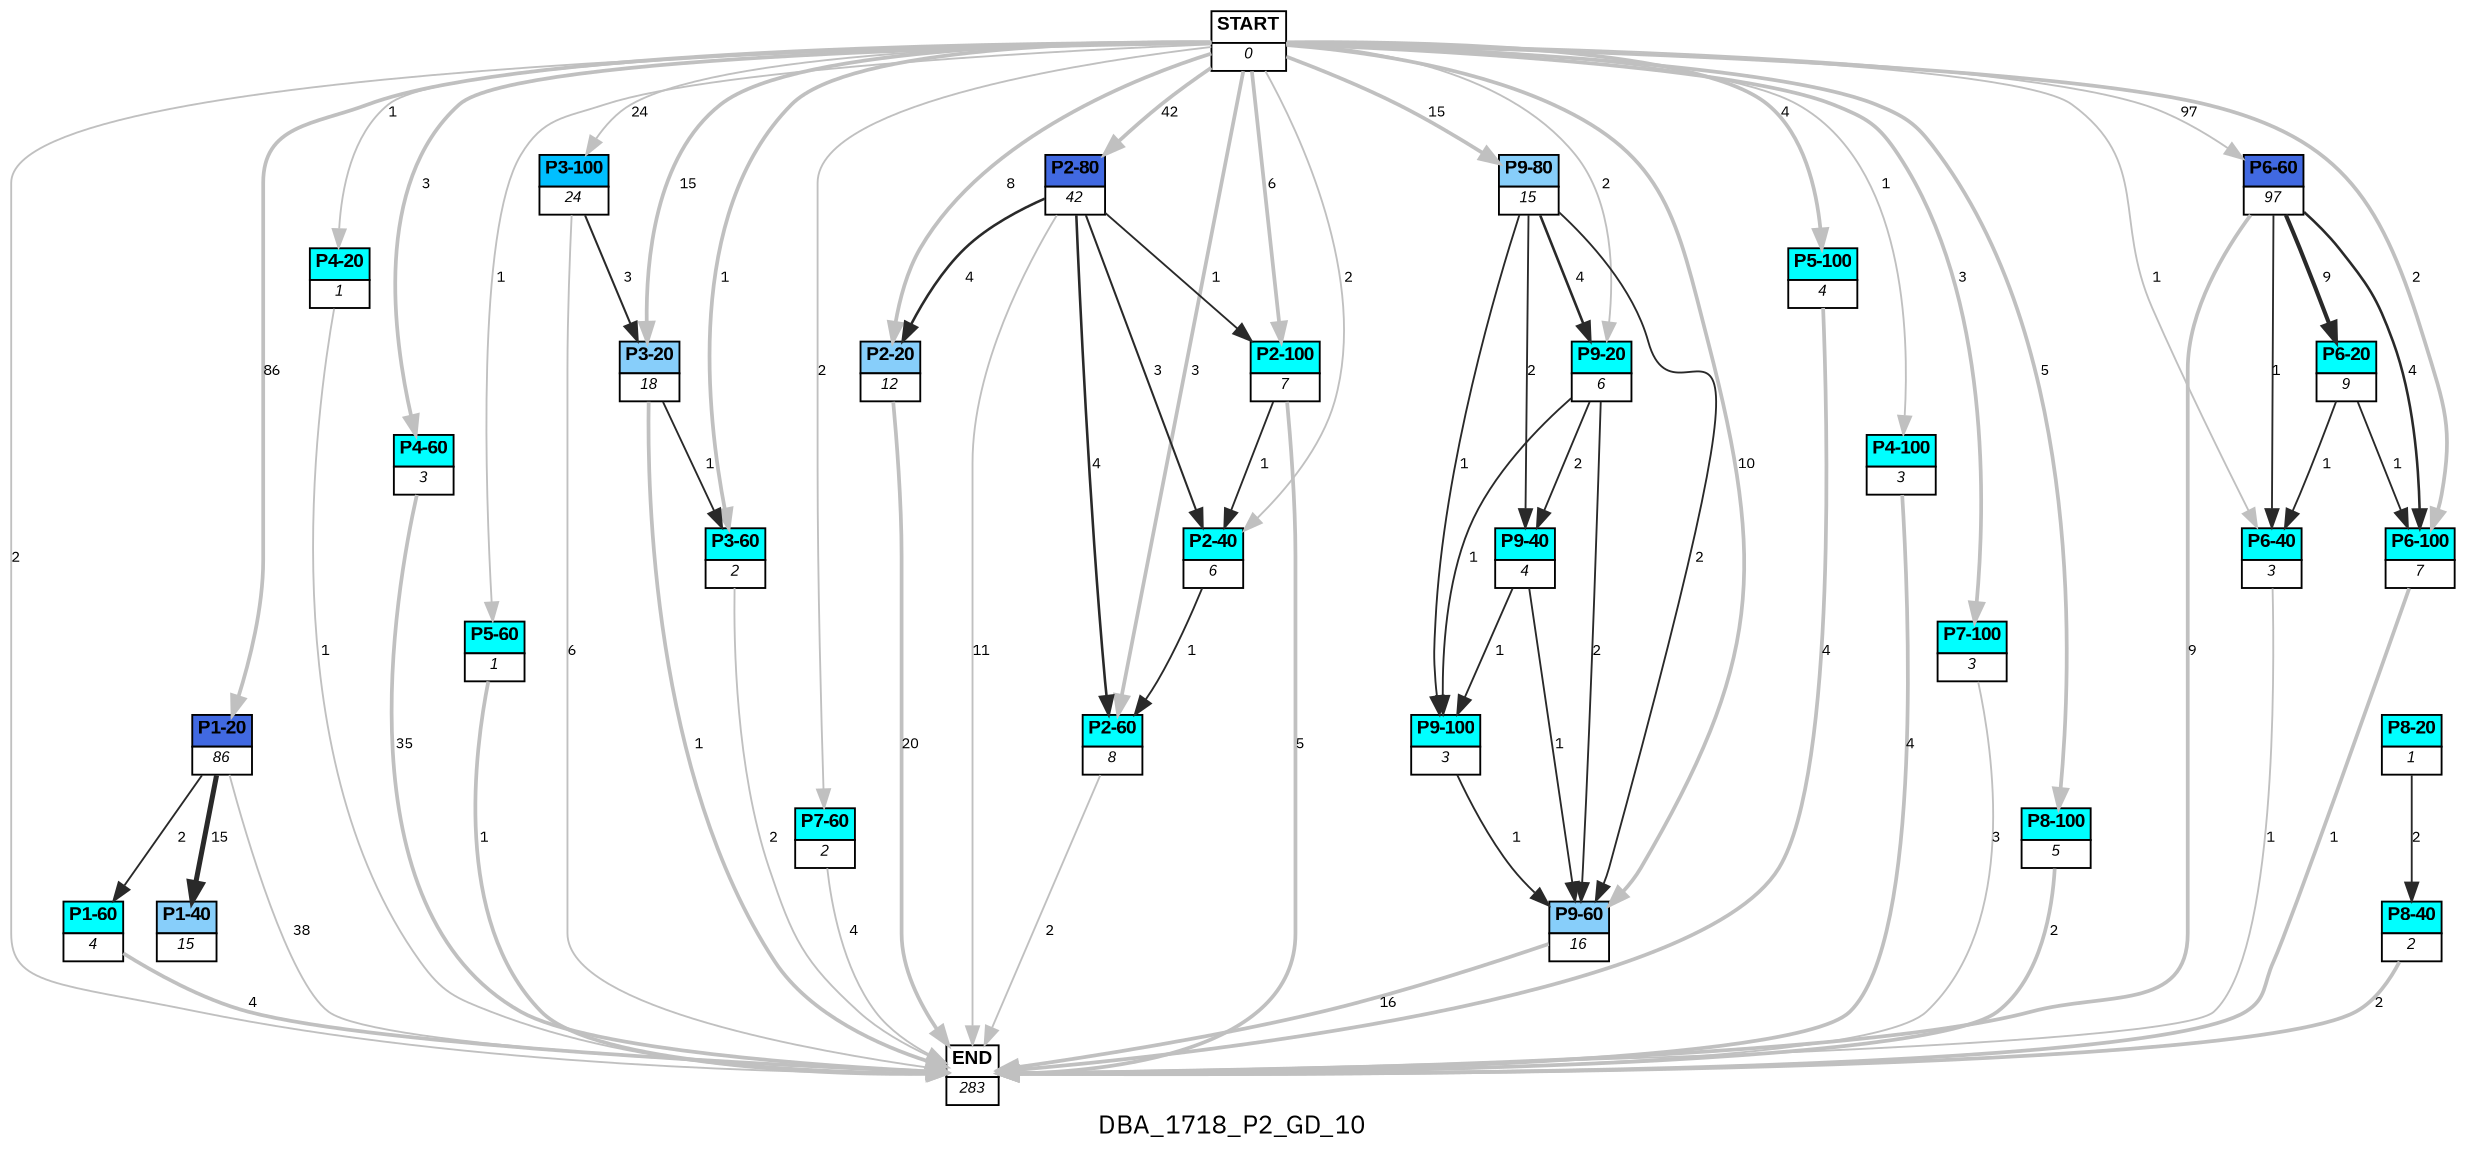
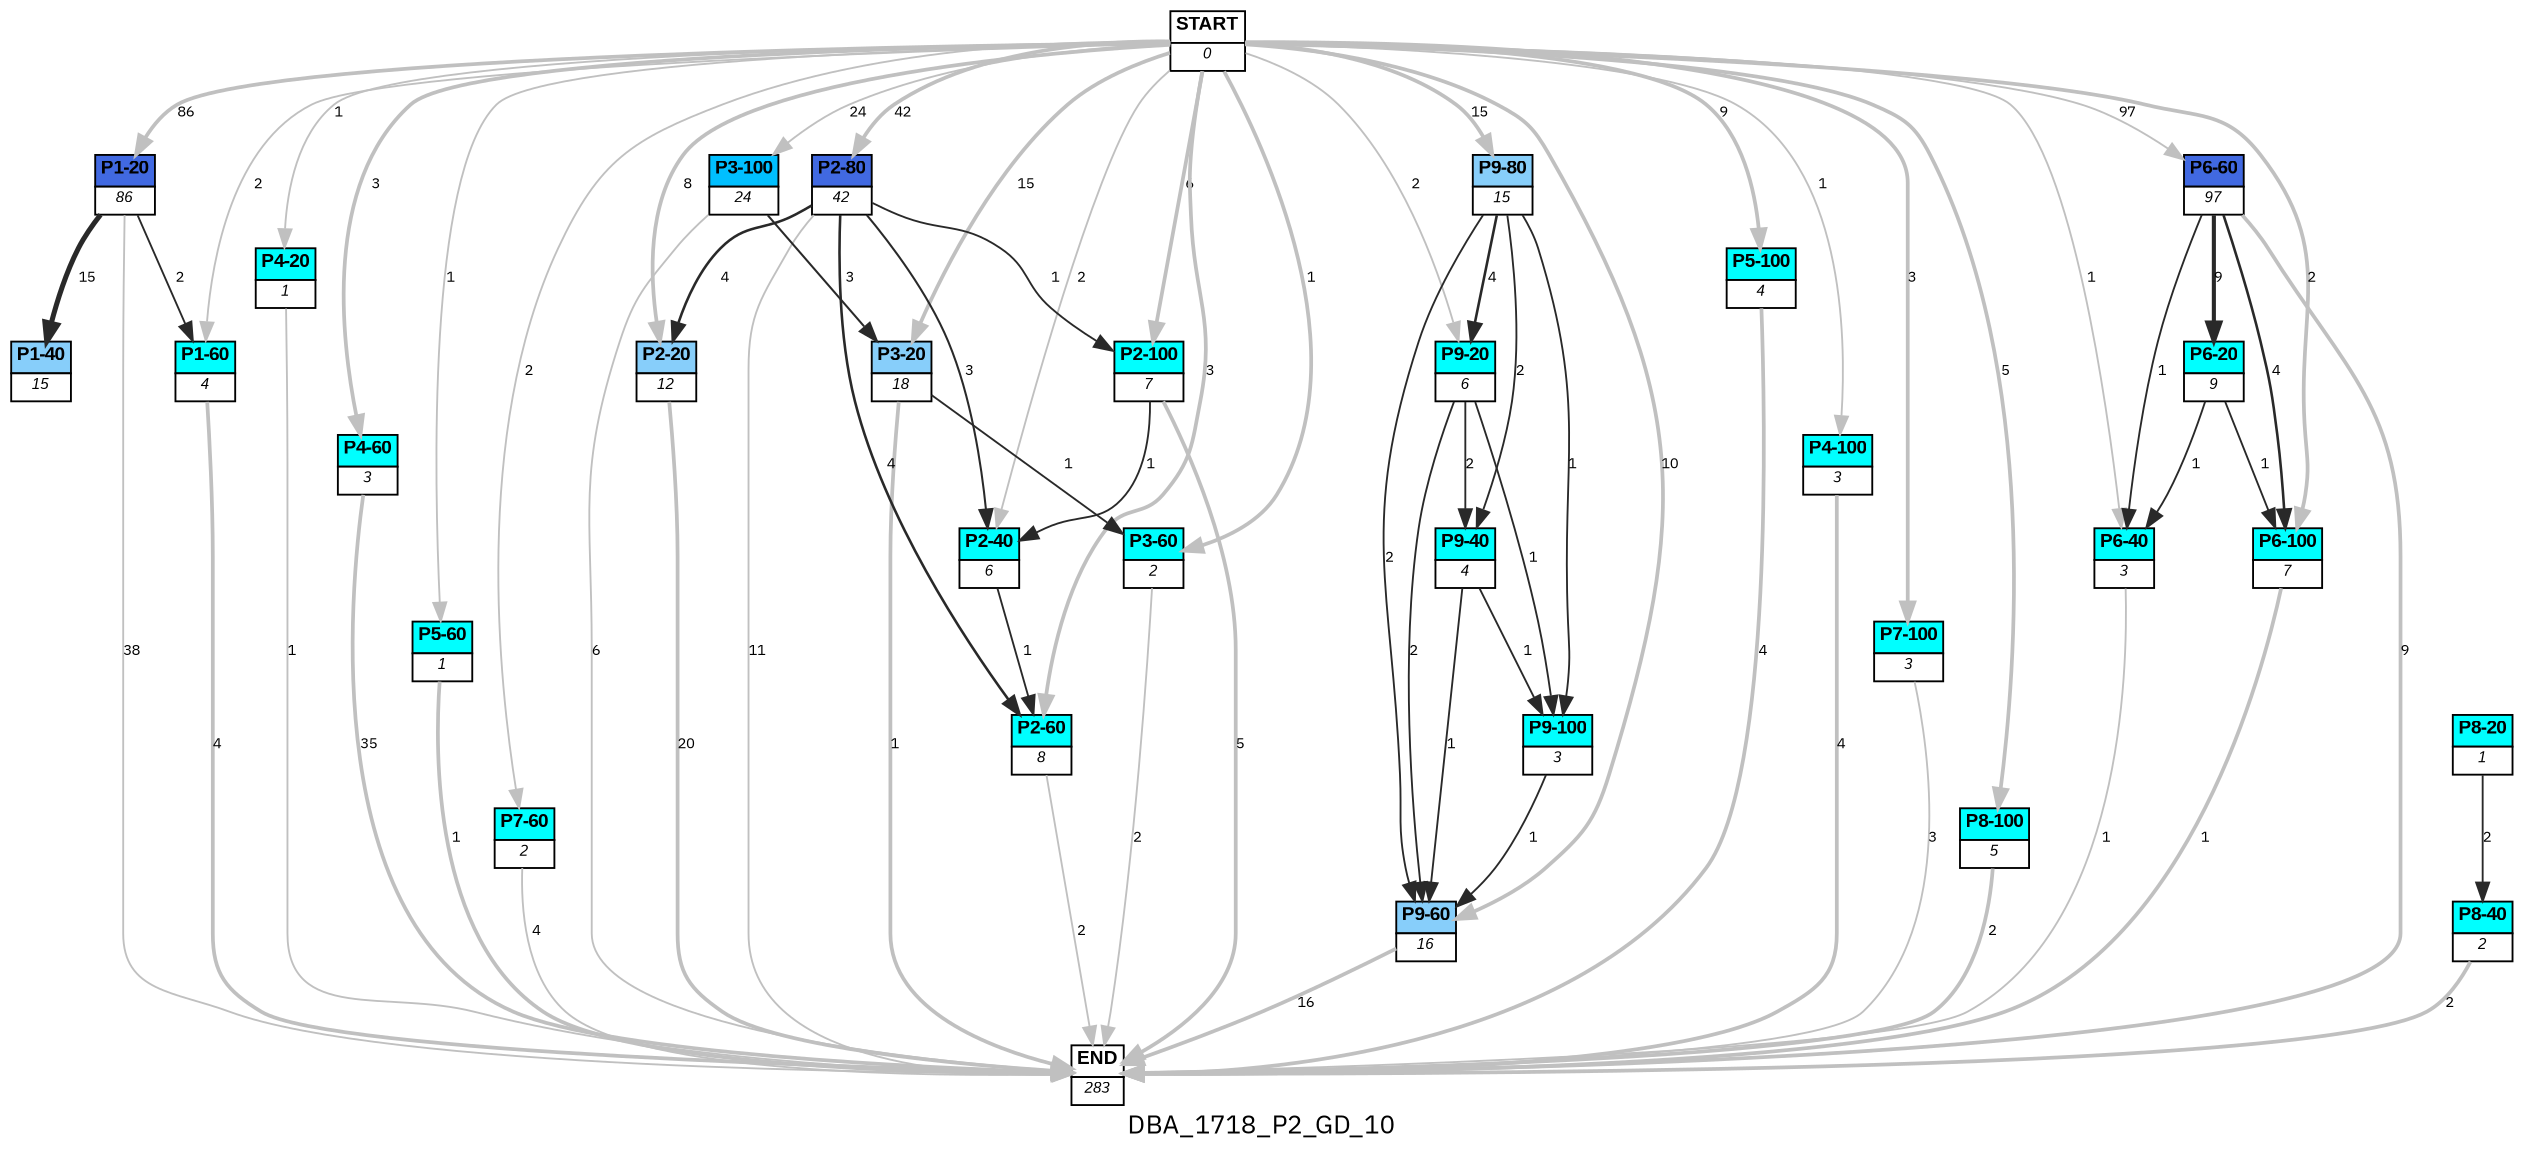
edge "START" -> "P5-100": label "4" -> "9"
edge "START" -> "END": now "START" -> "P1-60"
